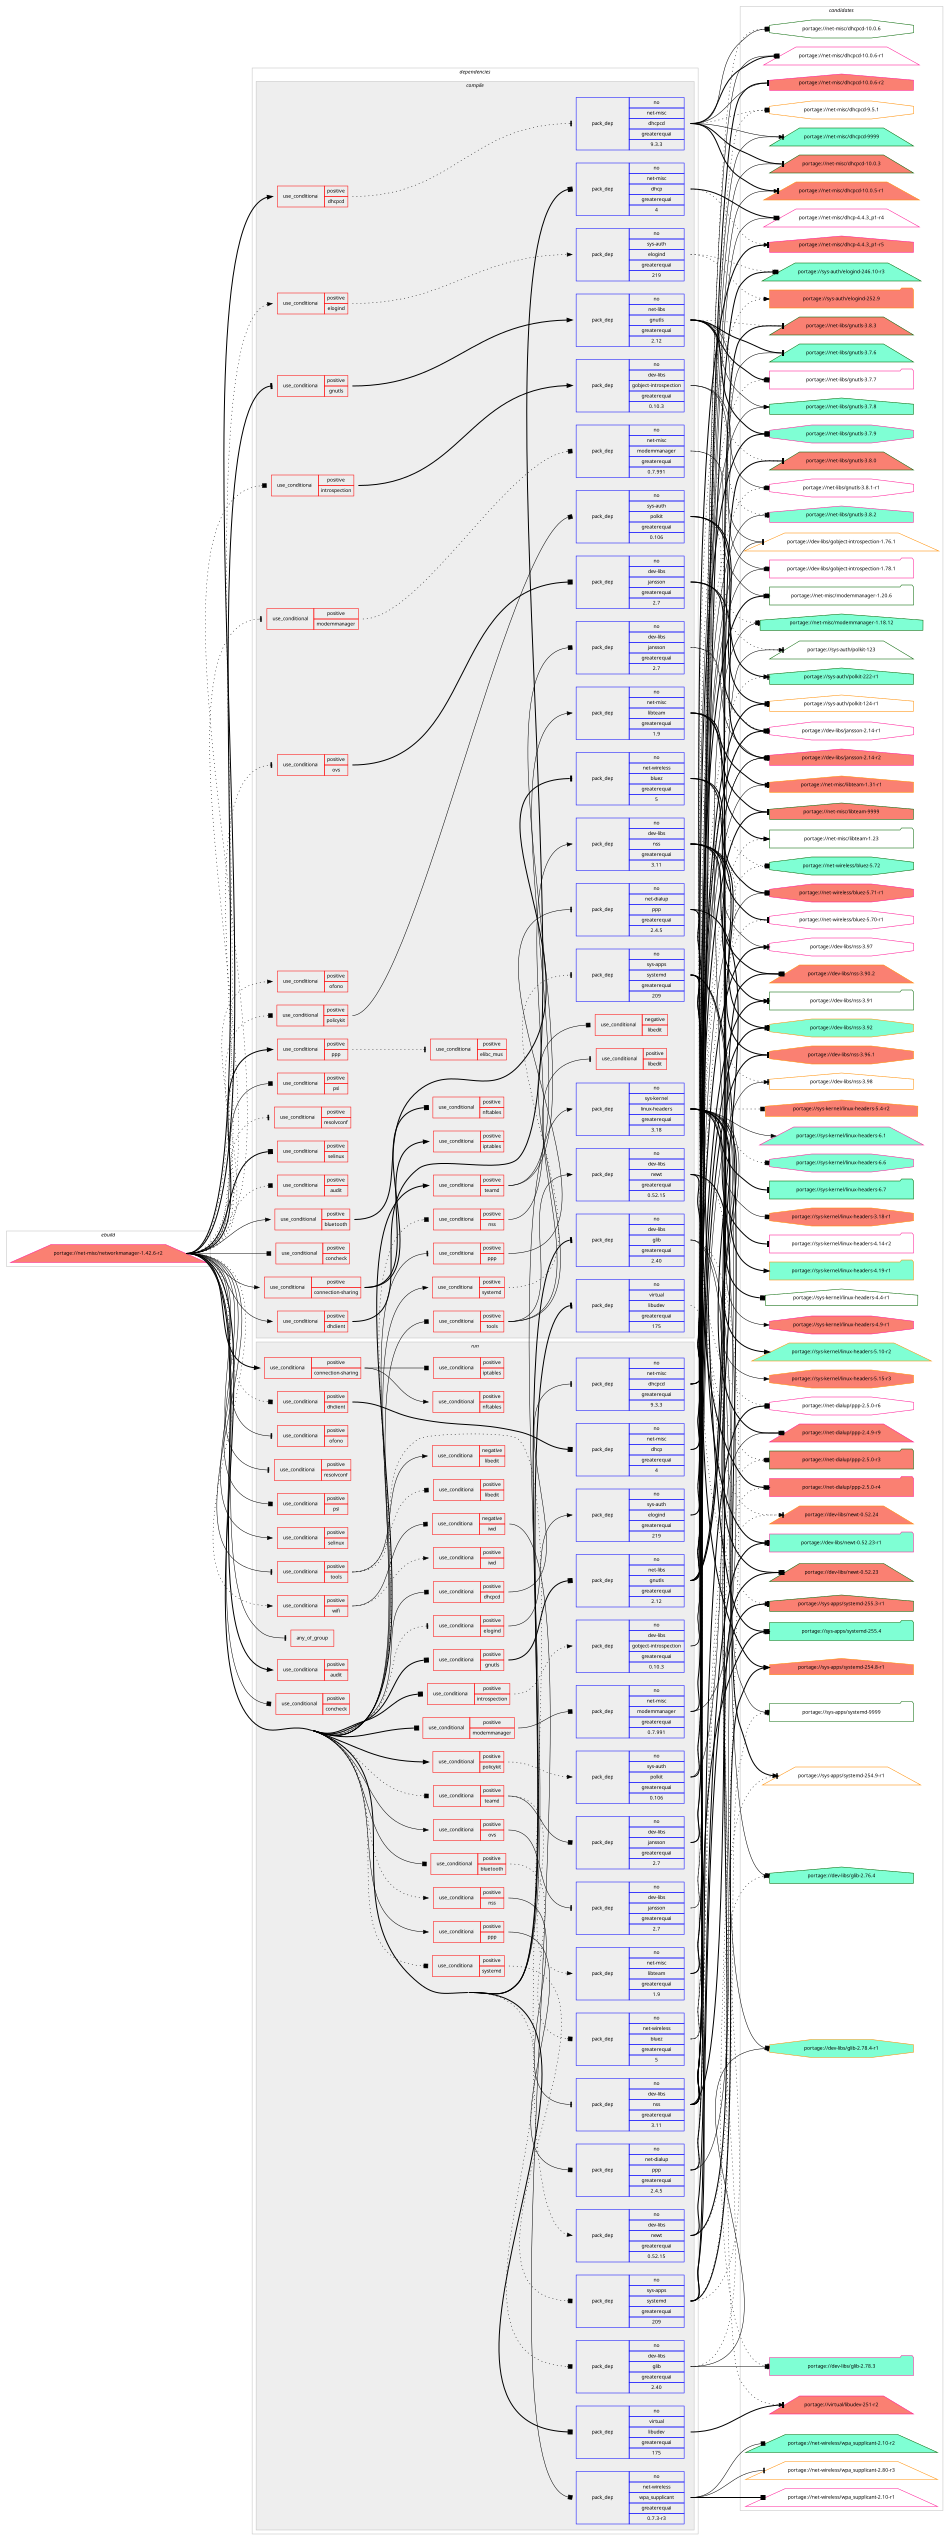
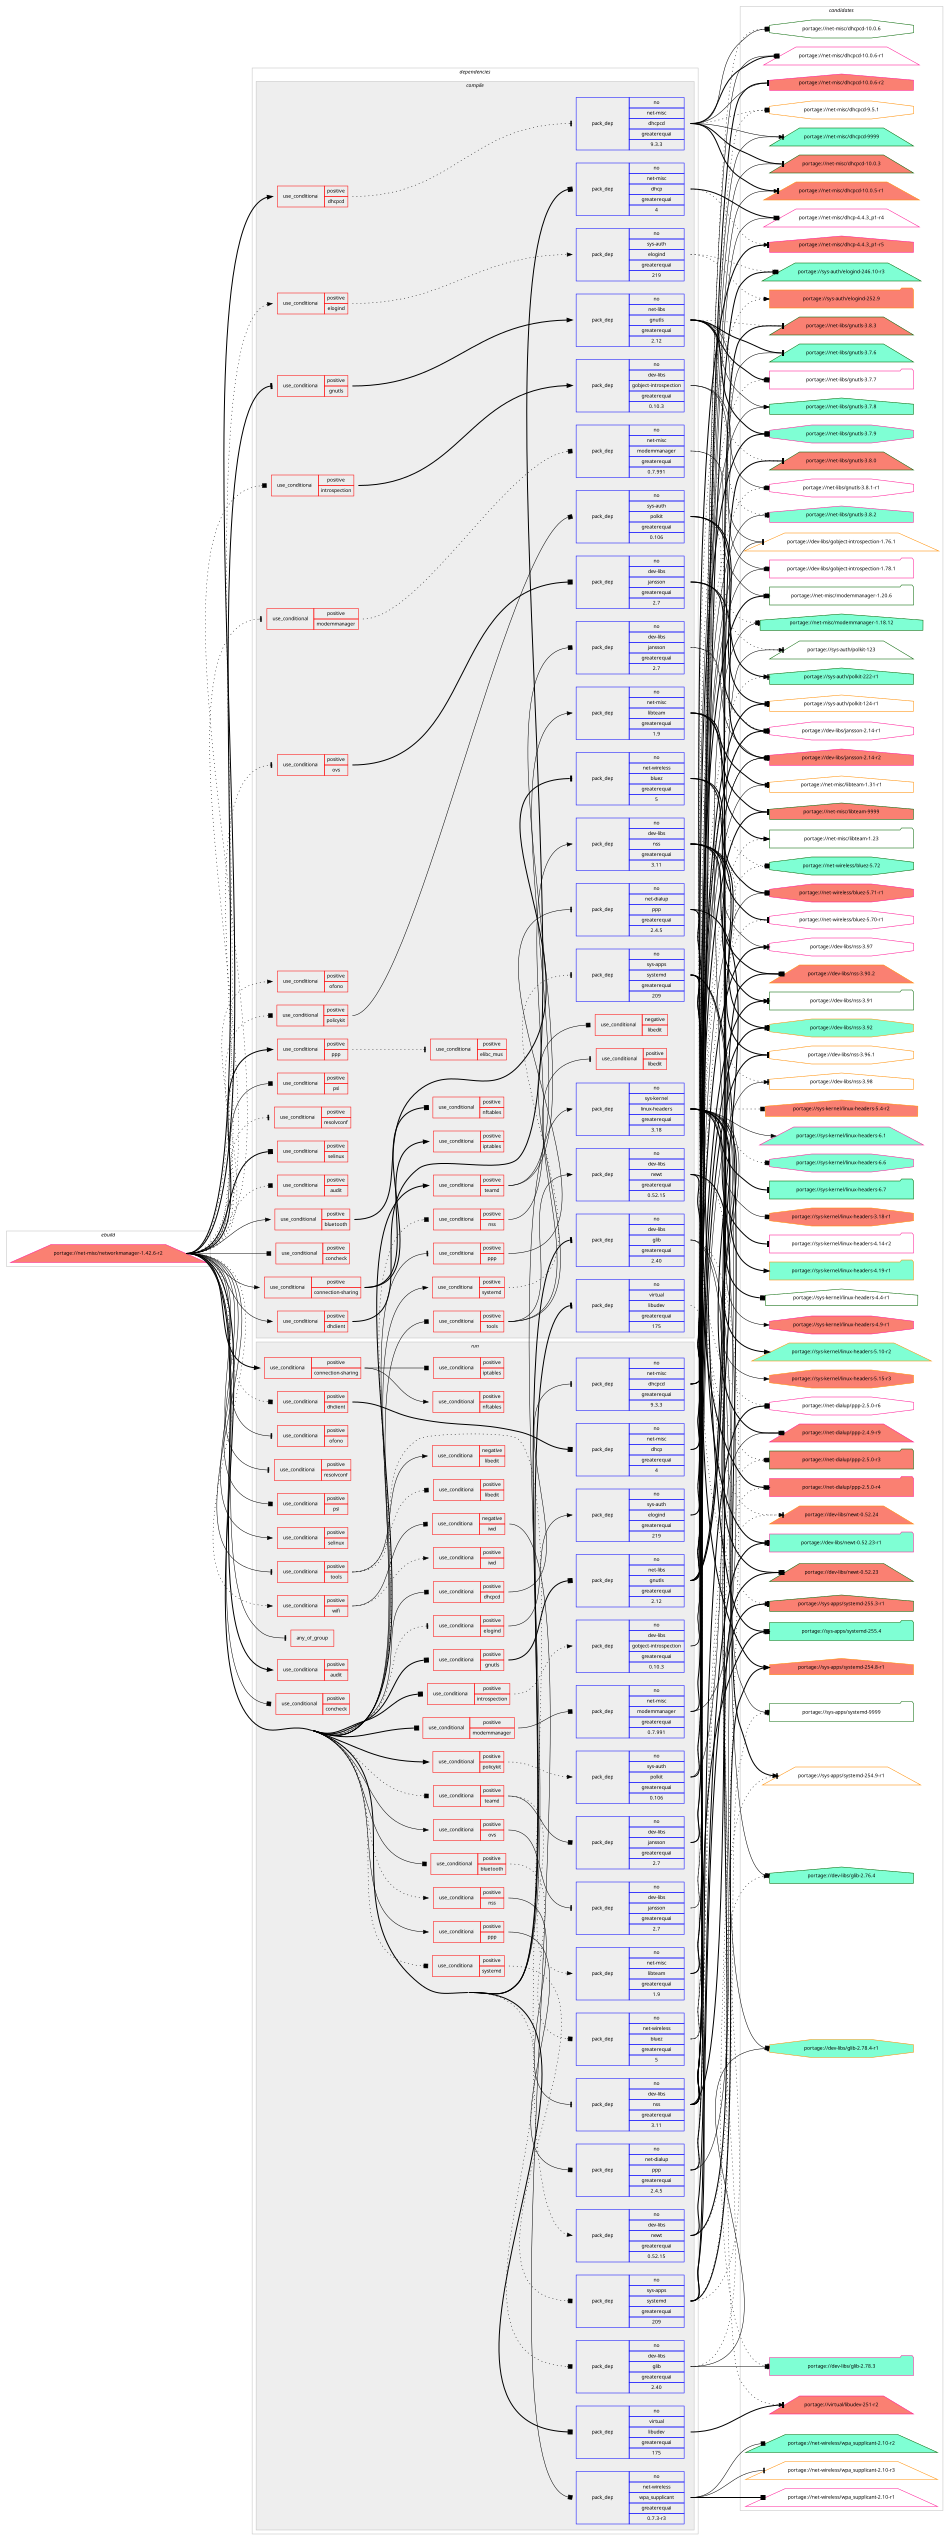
node "portage://net-misc/libteam-1.31-r1": fillcolor salmon -> white
node "portage://dev-libs/nss-3.96.1": fillcolor salmon -> white
node "portage://net-wireless/wpa_supplicant-2.80-r3": label "portage://net-wireless/wpa_supplicant-2.80-r3" -> "portage://net-wireless/wpa_supplicant-2.10-r3"
